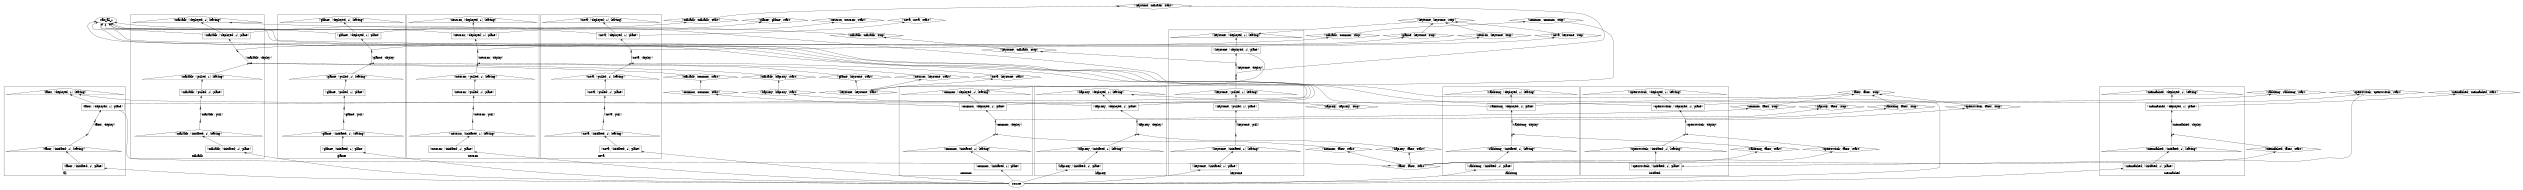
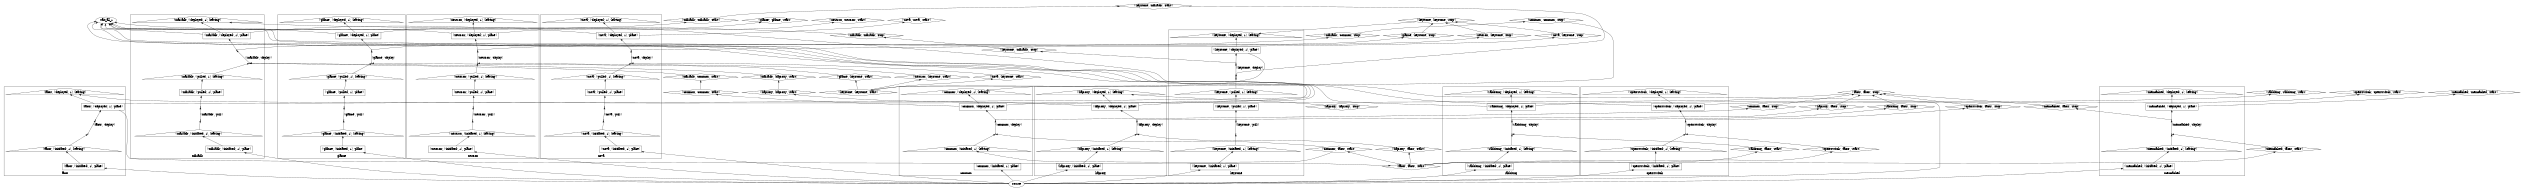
edge "('haproxy', 'facts', 'stop')" -> "('facts', 'facts', 'stop')": added
node "('memcached', 'facts', 'stop')": added
edge "('common', ('initiated', 1), 'place')" -> "('common', ('initiated', 1), 'leaving')": now "('common', 'facts', 'start')" -> "('common', ('initiated', 1), 'leaving')"
edge "('openvswitch', 'openvswitch', 'start')" -> "('openvswitch', ('initiated', 1), 'place')": now "source" -> "('openvswitch', ('initiated', 1), 'place')"
cluster "all": label "all" -> "facts"
cluster "initiated": label "initiated" -> "openvswitch"
